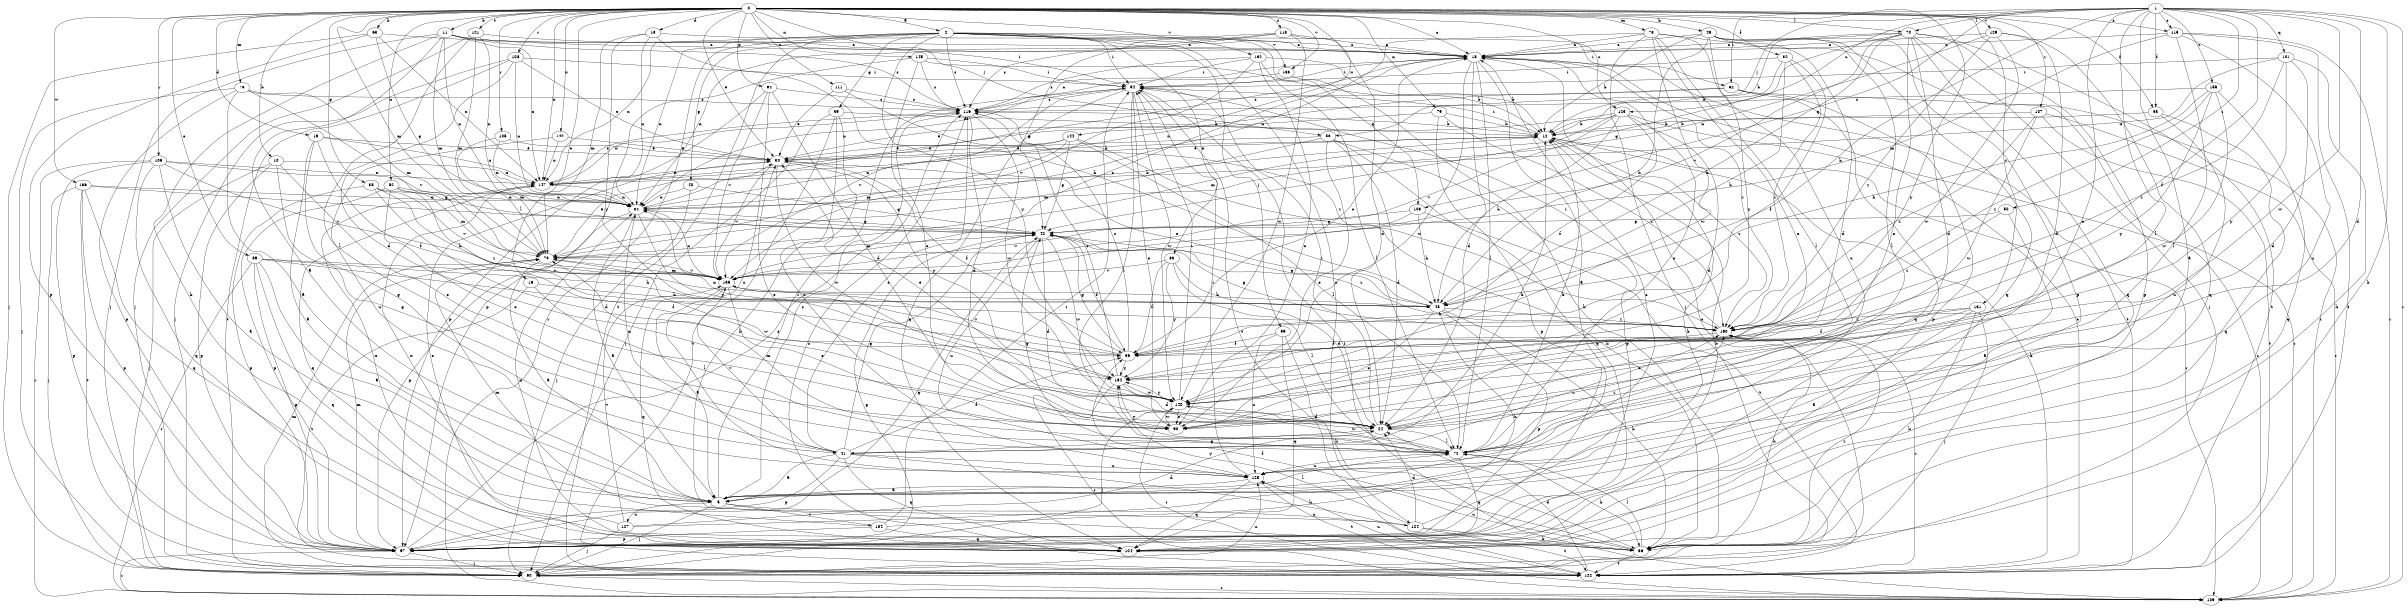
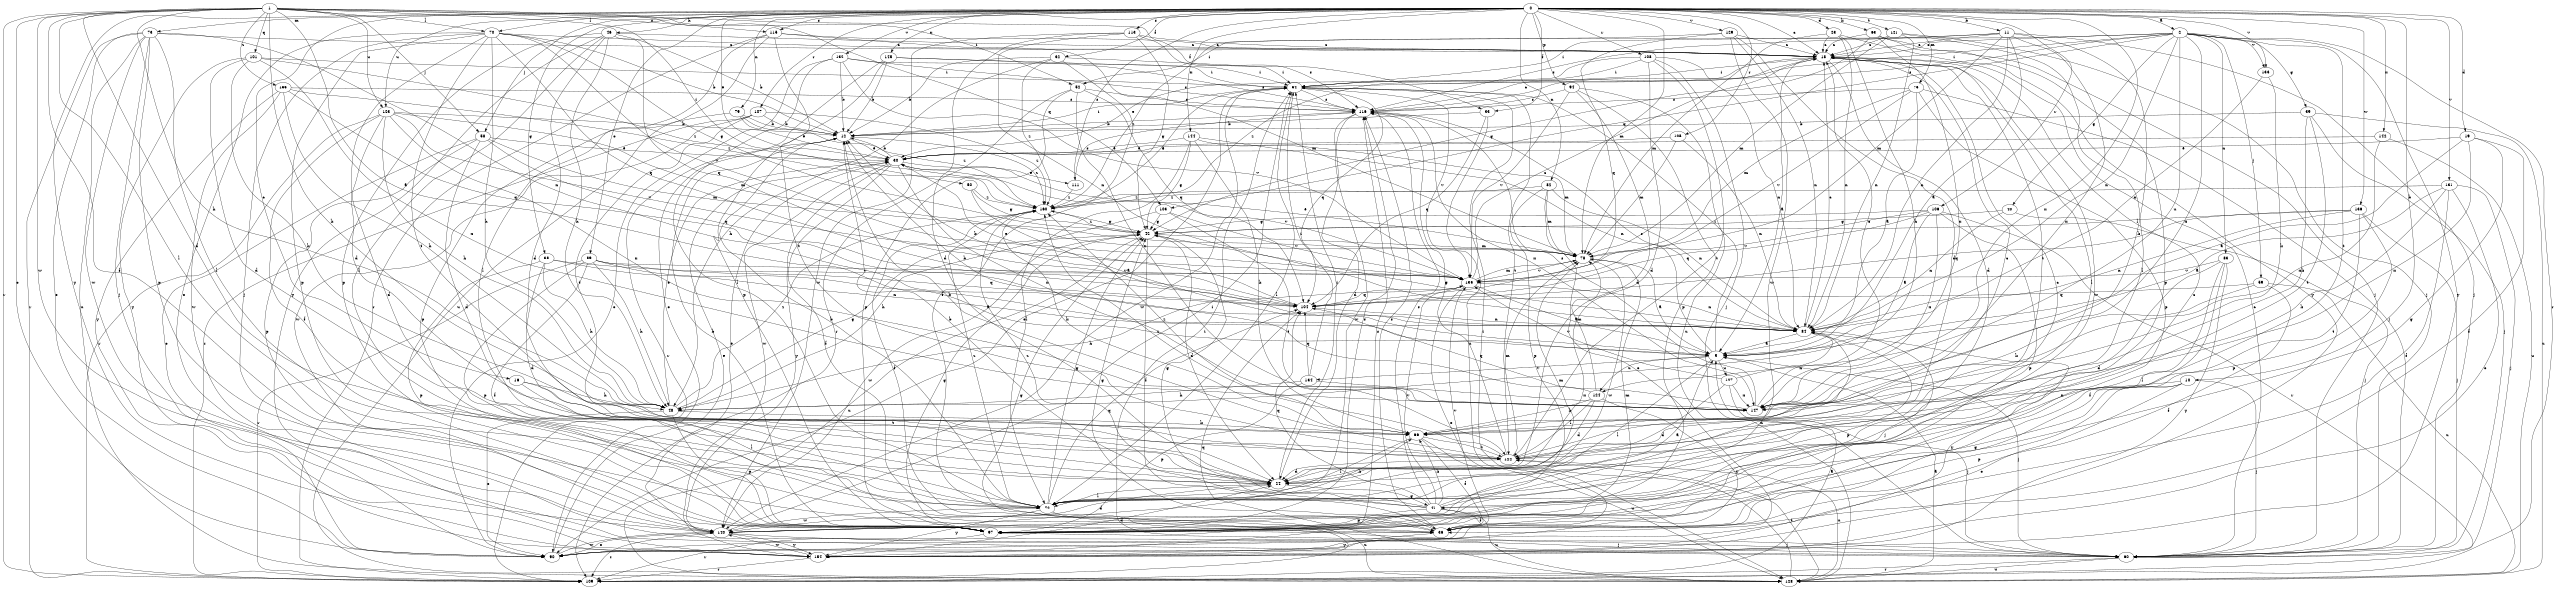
node "13": label "13" -> "23"
edge "111" -> "30": reversed
edge "36" -> "84": label "n" -> "j"
edge "73" -> "97": added, label "p"
edge "124" -> "122": label "t" -> "l"
edge "109" -> "5": added, label "a"
